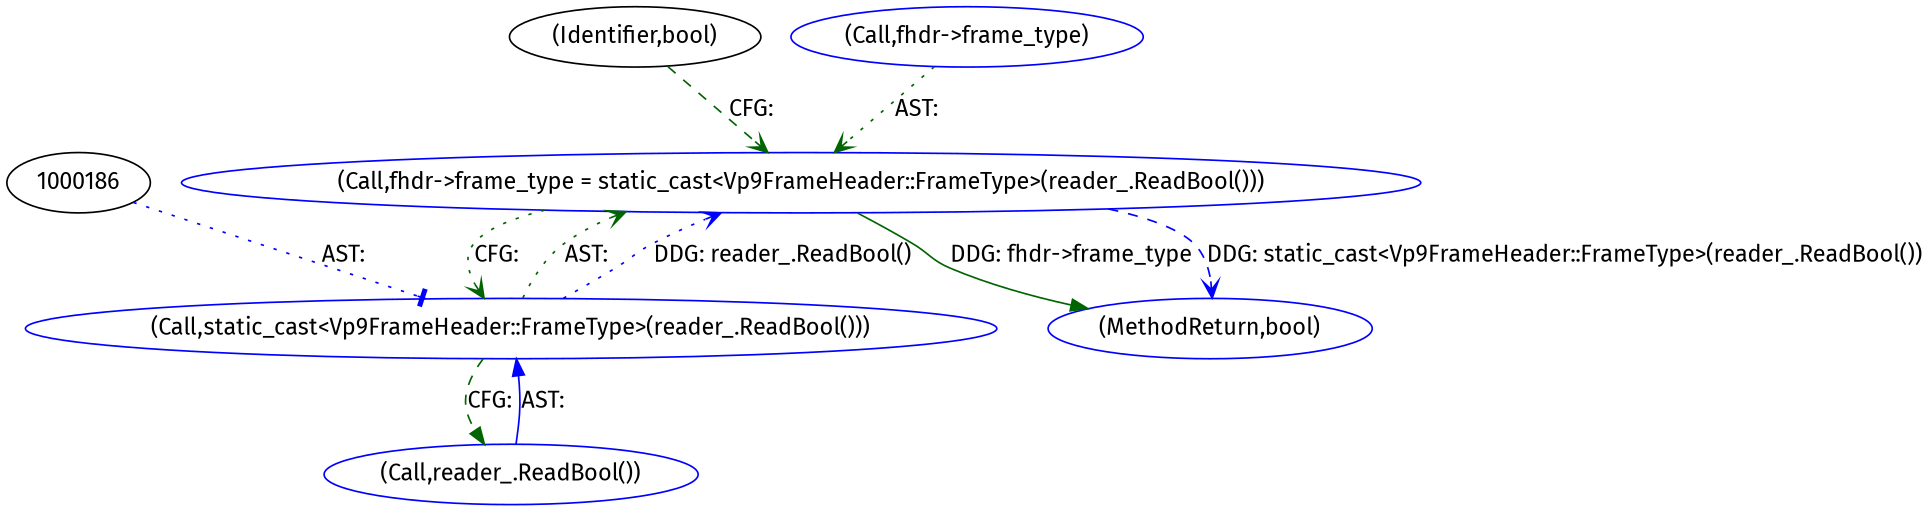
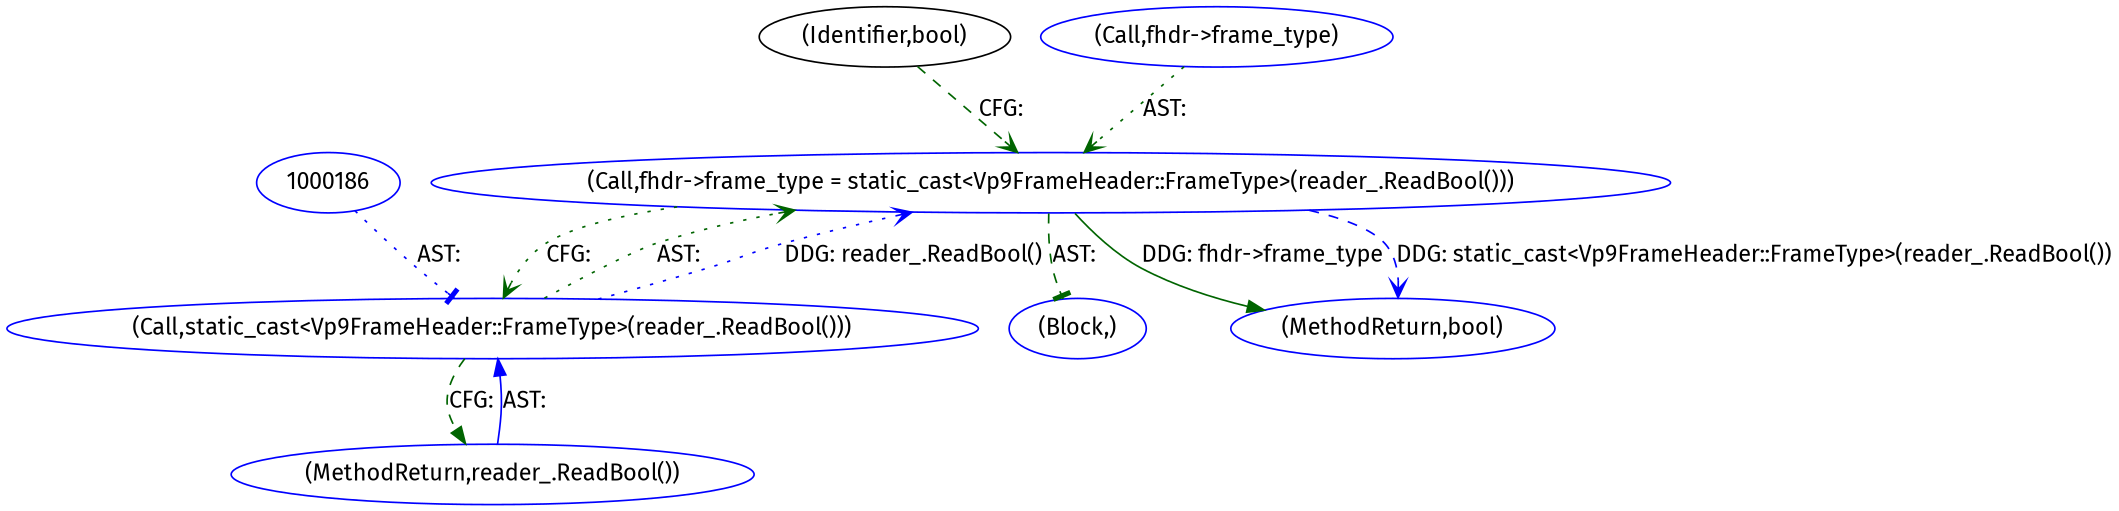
node "1000186": color black -> blue
node "(Block,)": added
node "(Call,reader_.ReadBool())": label "(Call,reader_.ReadBool())" -> "(MethodReturn,reader_.ReadBool())"
